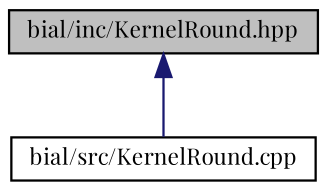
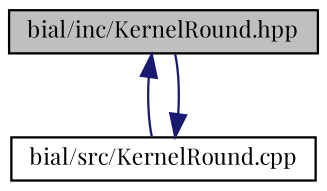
edge "bial/inc/KernelRound.hpp" -> "bial/src/KernelRound.cpp": added
